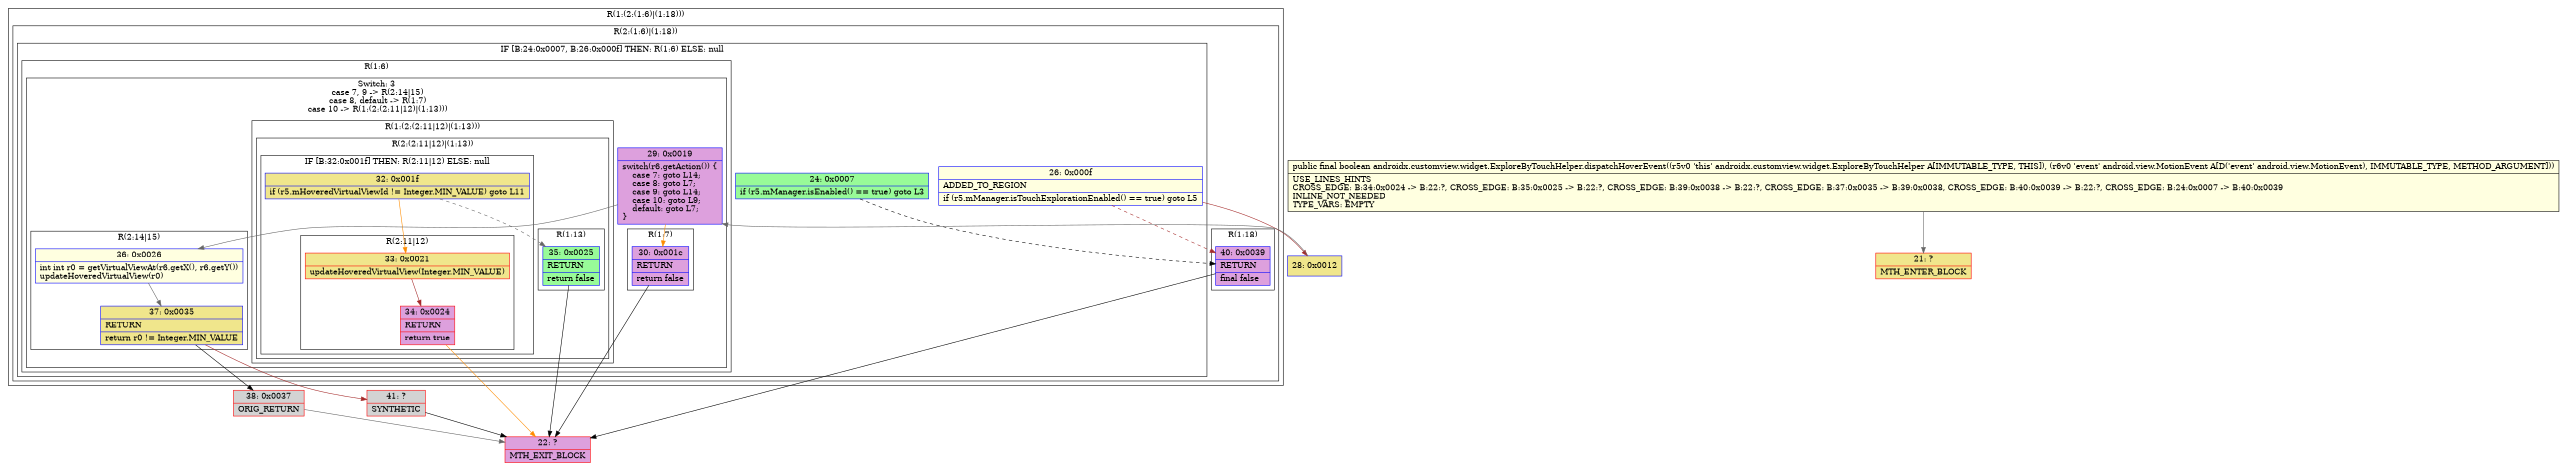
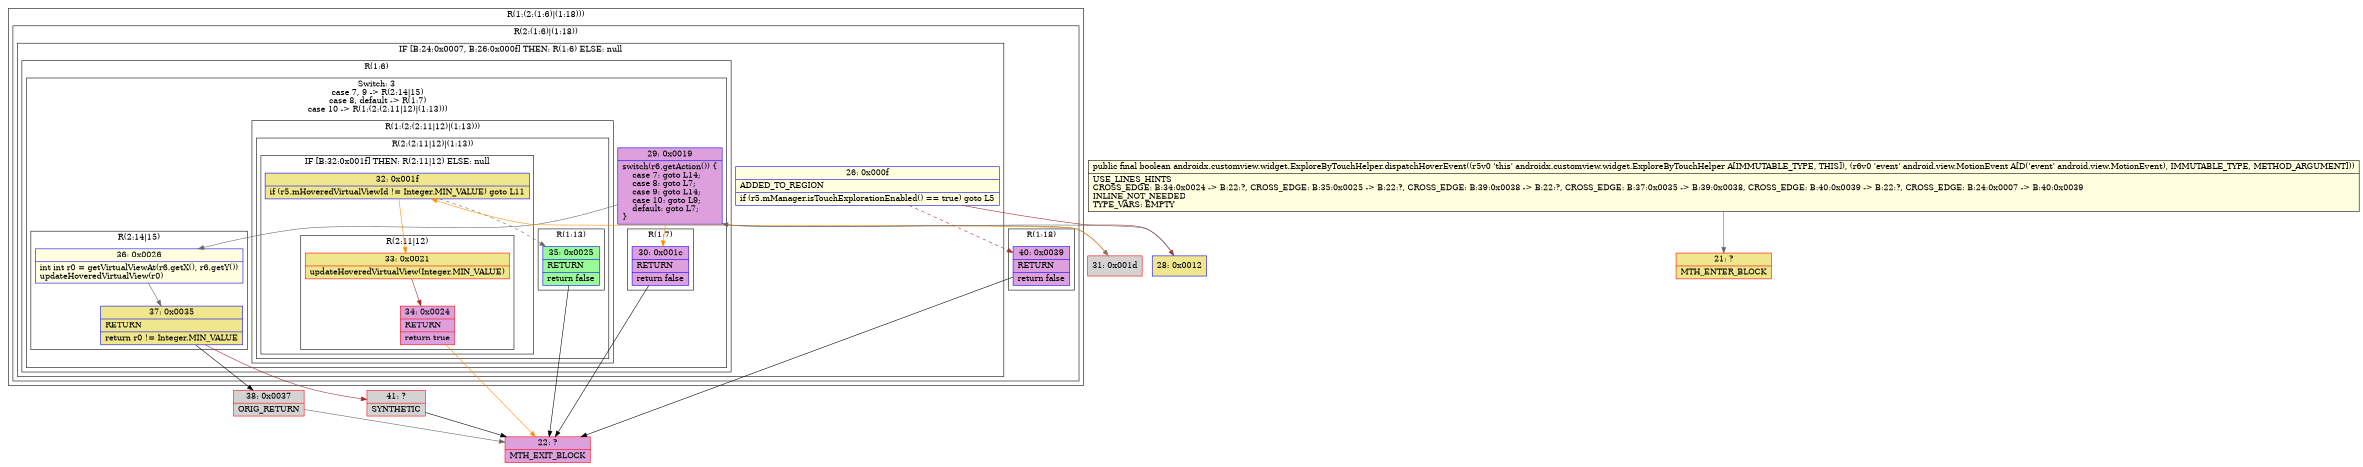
node "24: 0x0007": removed
node "31: 0x001d": added
node "40: 0x0039": text "final false" -> "return false"
